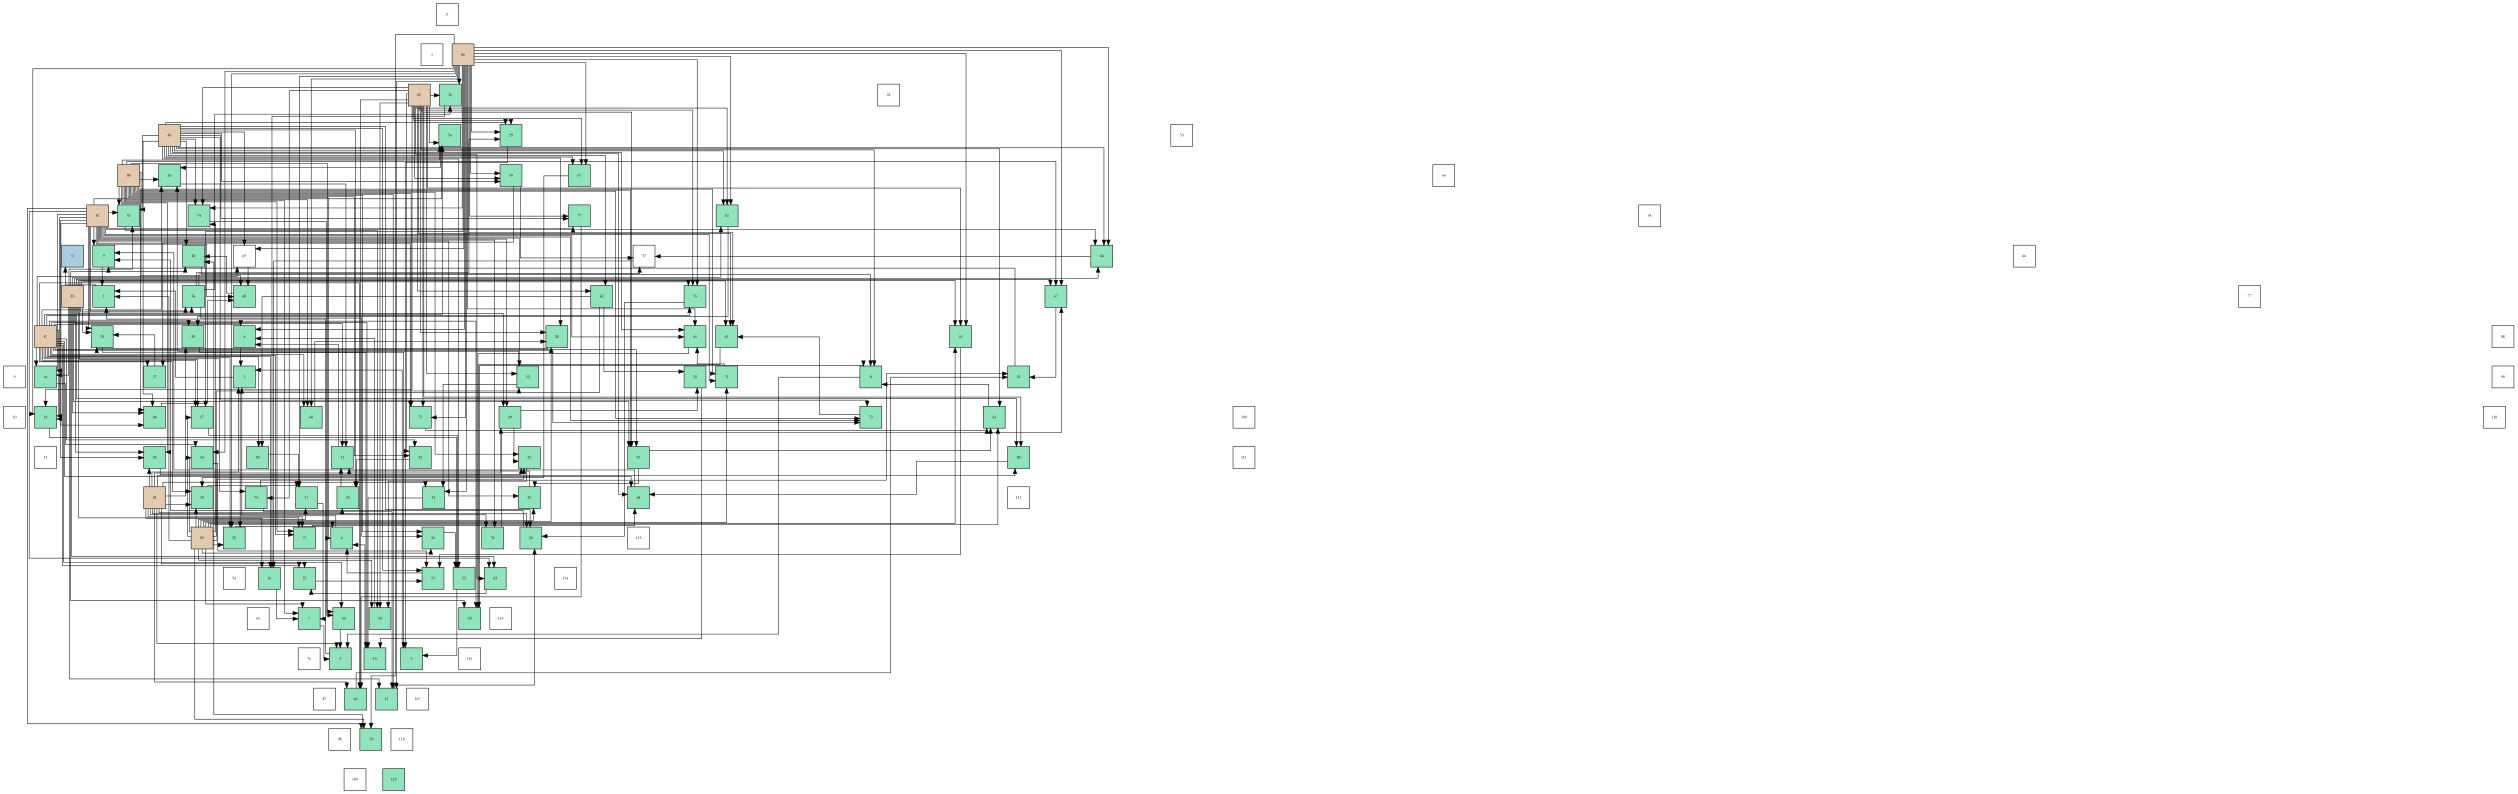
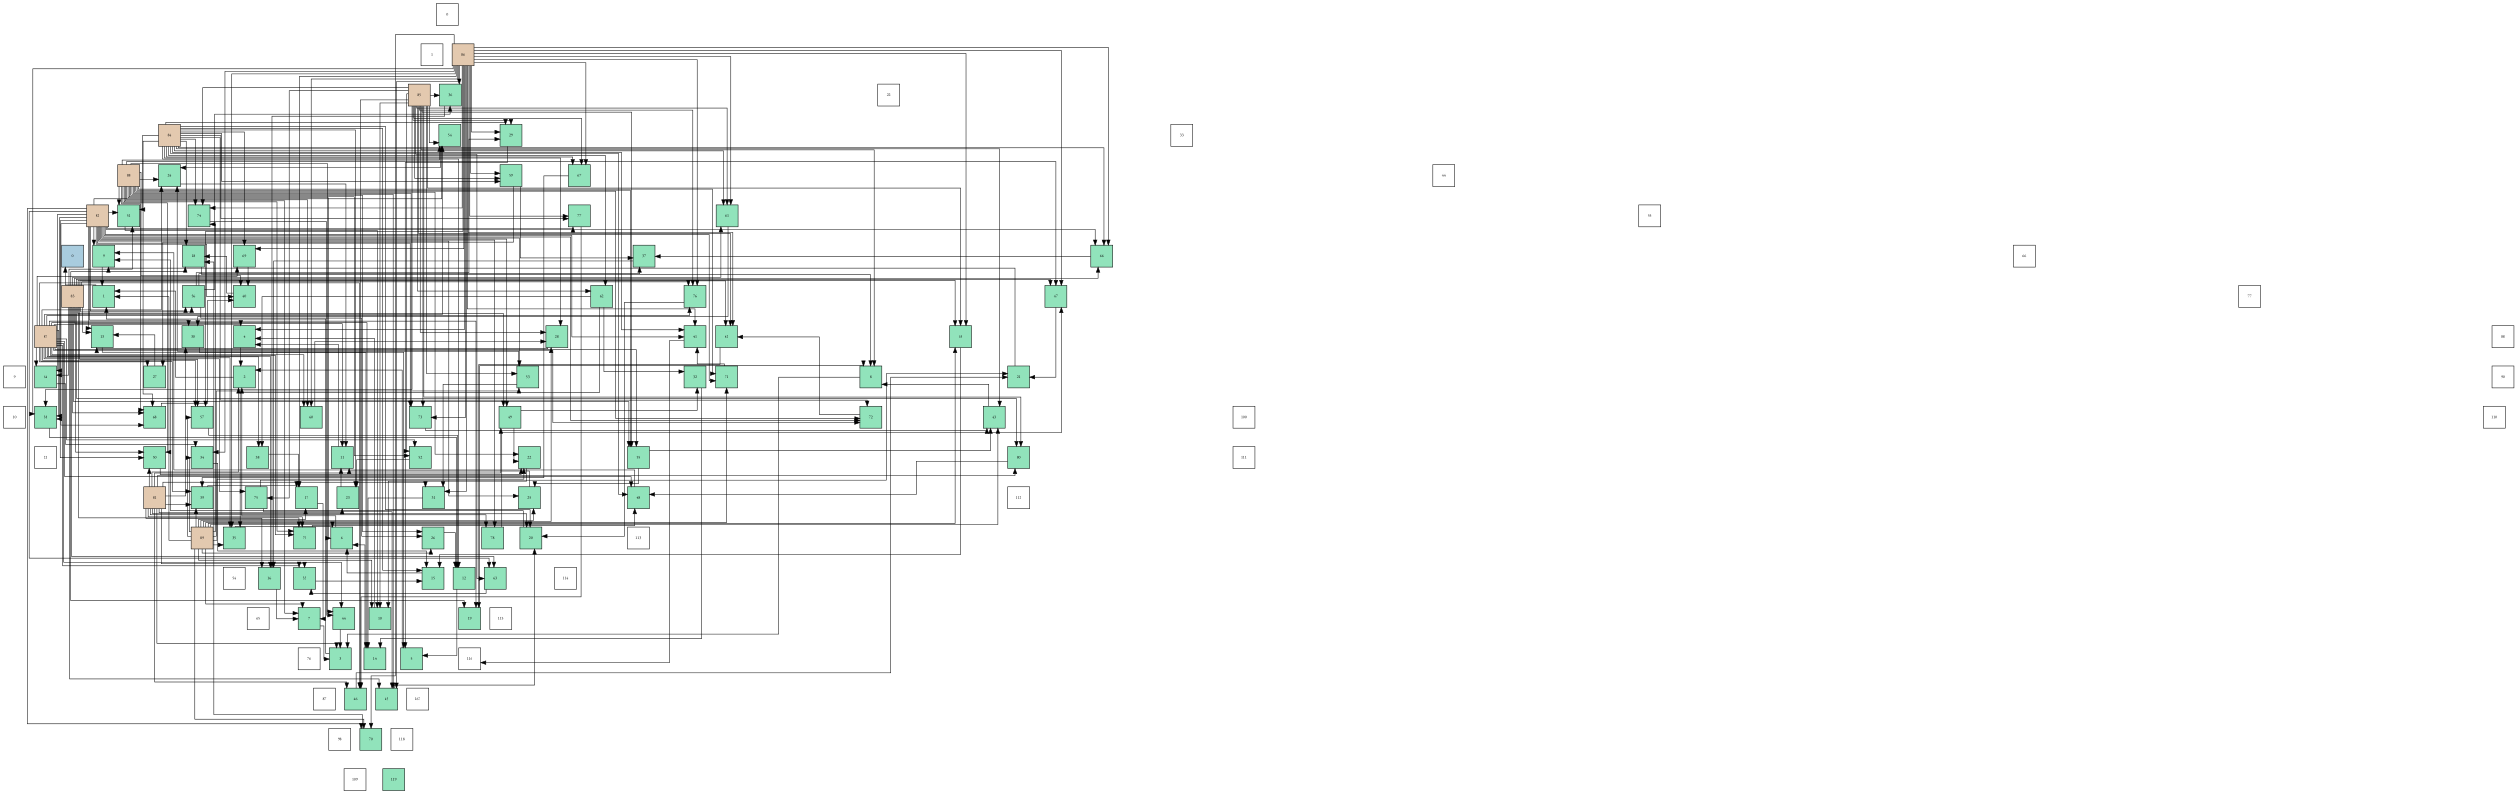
node "69": fillcolor #ffffff -> #91e3bb
node "37": fillcolor #ffffff -> #91e3bb
edge "41" -> "19": now "41" -> "116"
